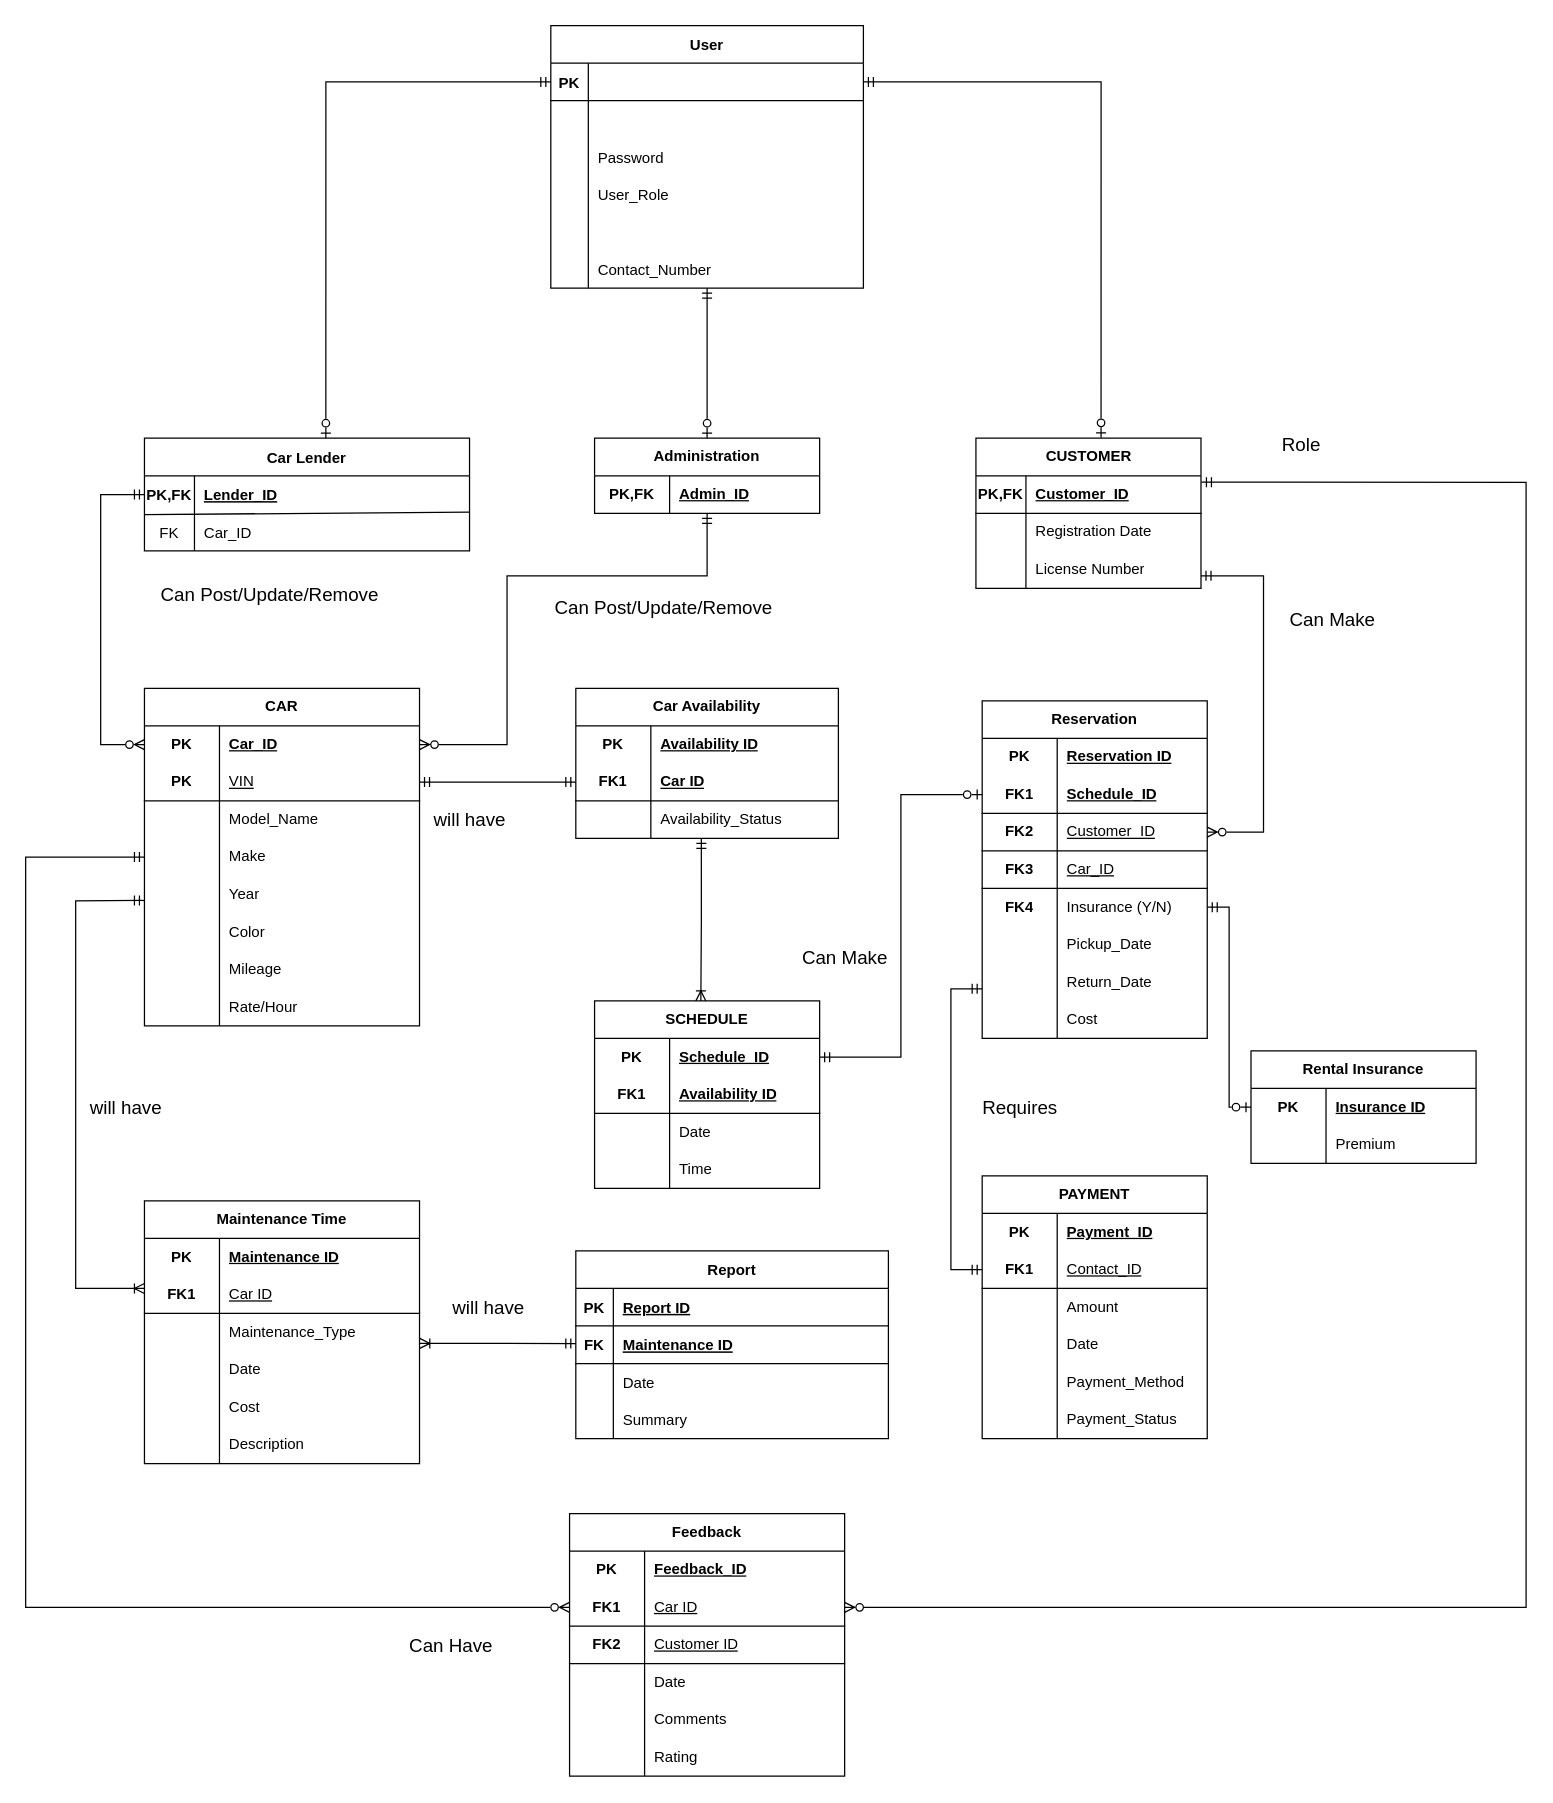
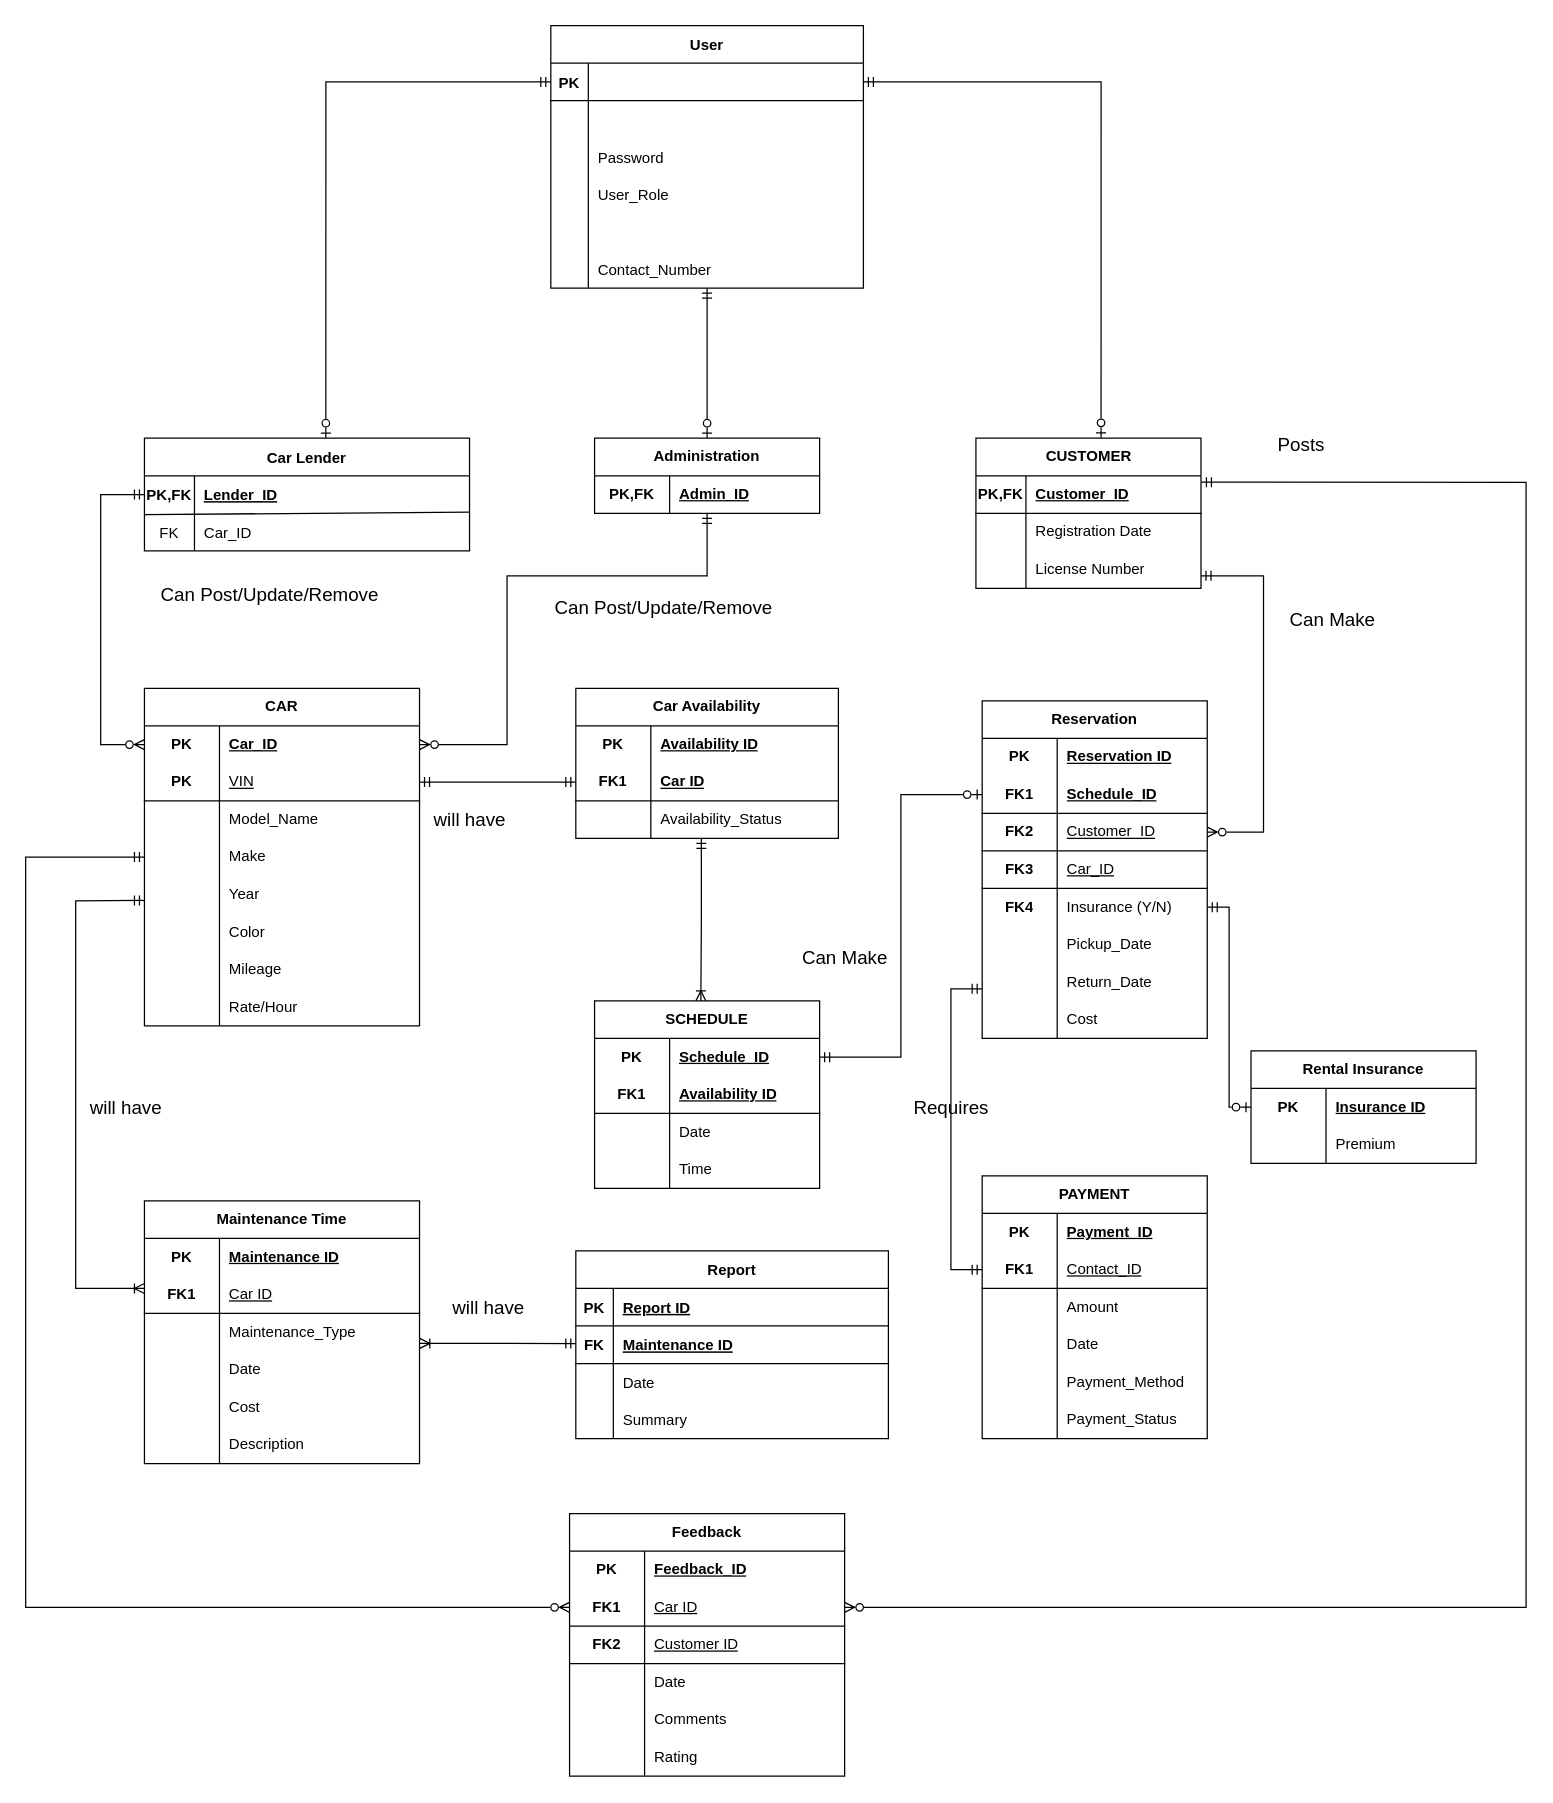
node "Role": label "Role" -> "Posts"
node "Requires": moved (1019, 1107) -> (951, 1107)
node "Can Have": removed
